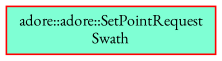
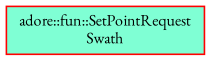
node "adore::adore::SetPointRequest Swath": label "adore::adore::SetPointRequest Swath" -> "adore::fun::SetPointRequest Swath"
